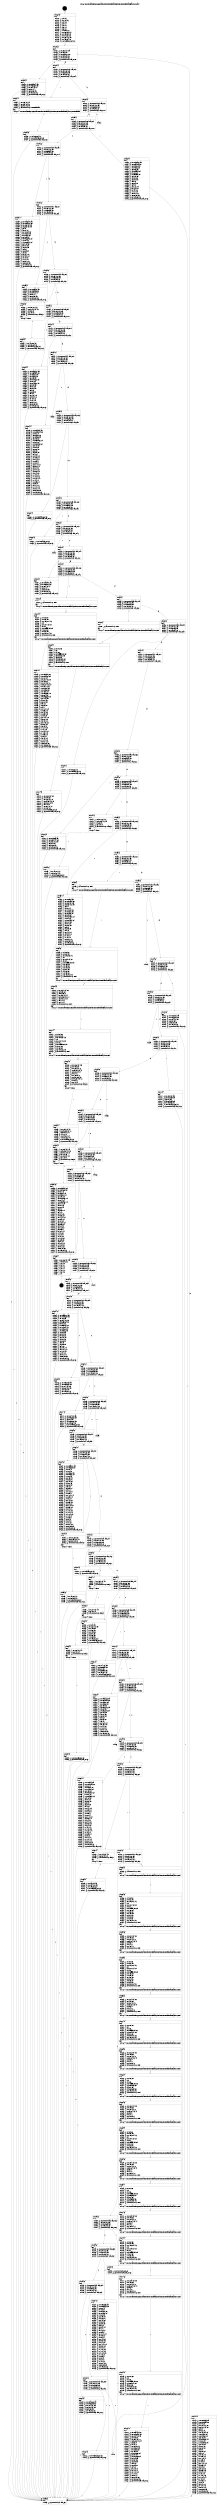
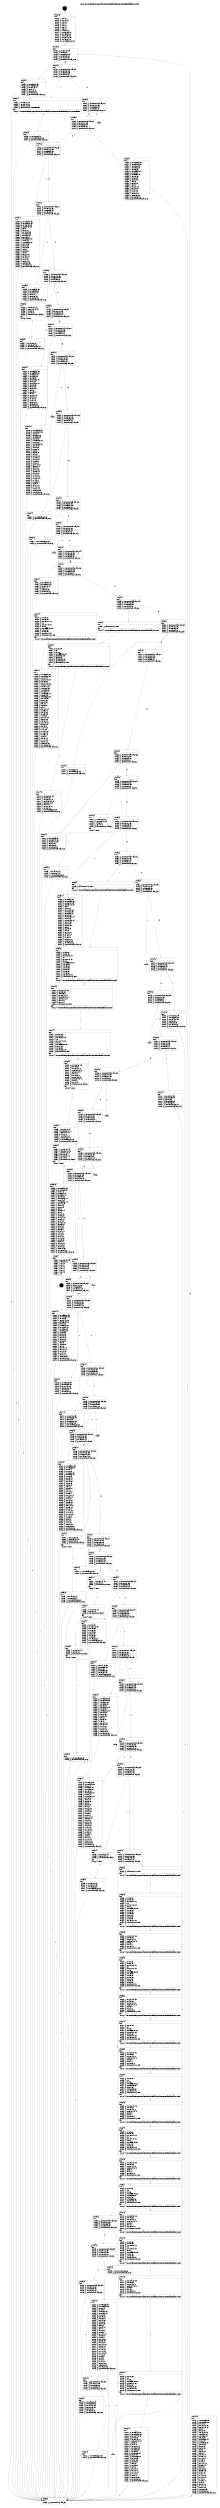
node "0x402276 [5]": removed
